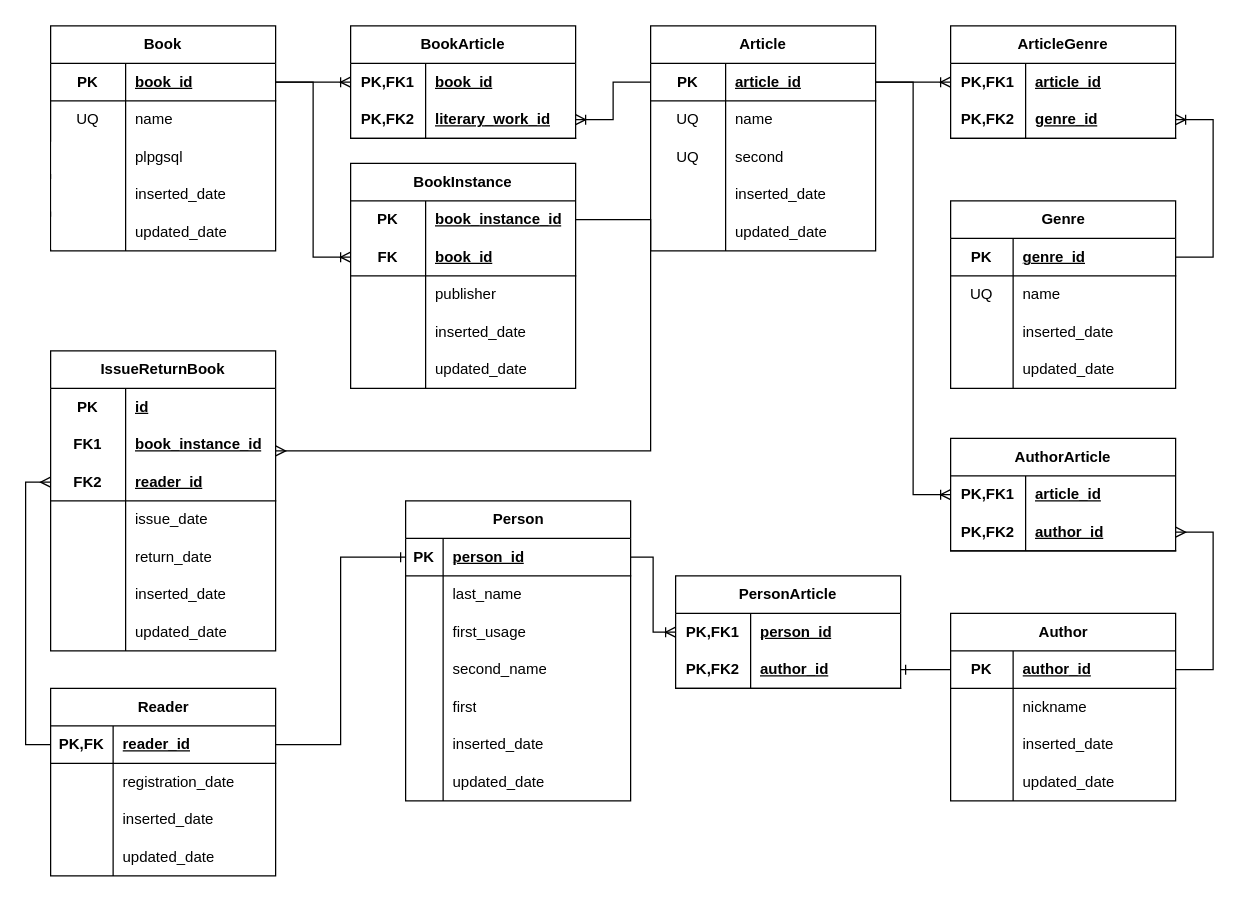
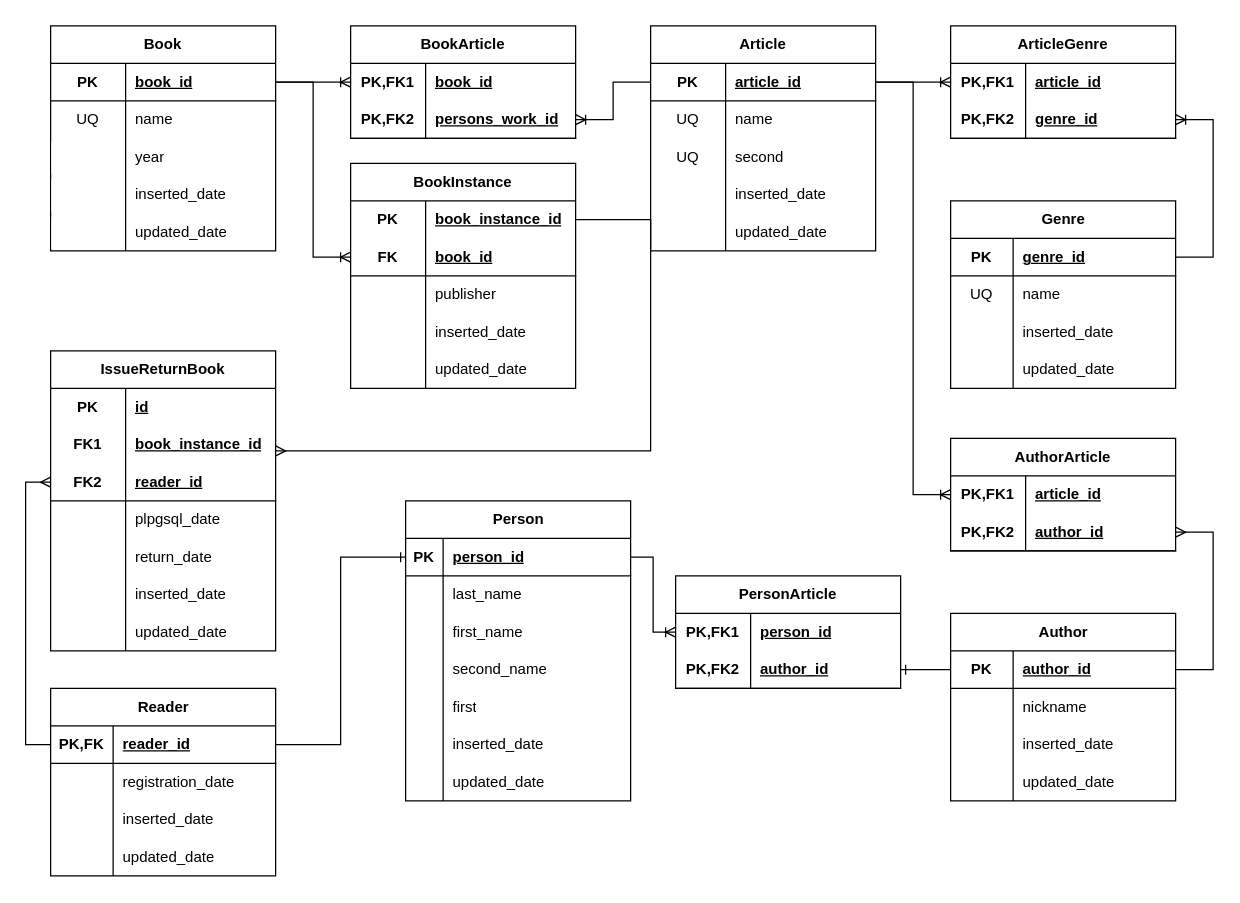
node "literary_work_id": label "literary_work_id" -> "persons_work_id"
node "plpgsql": label "plpgsql" -> "year"
node "issue_date": label "issue_date" -> "plpgsql_date"
node "first_usage": label "first_usage" -> "first_name"
